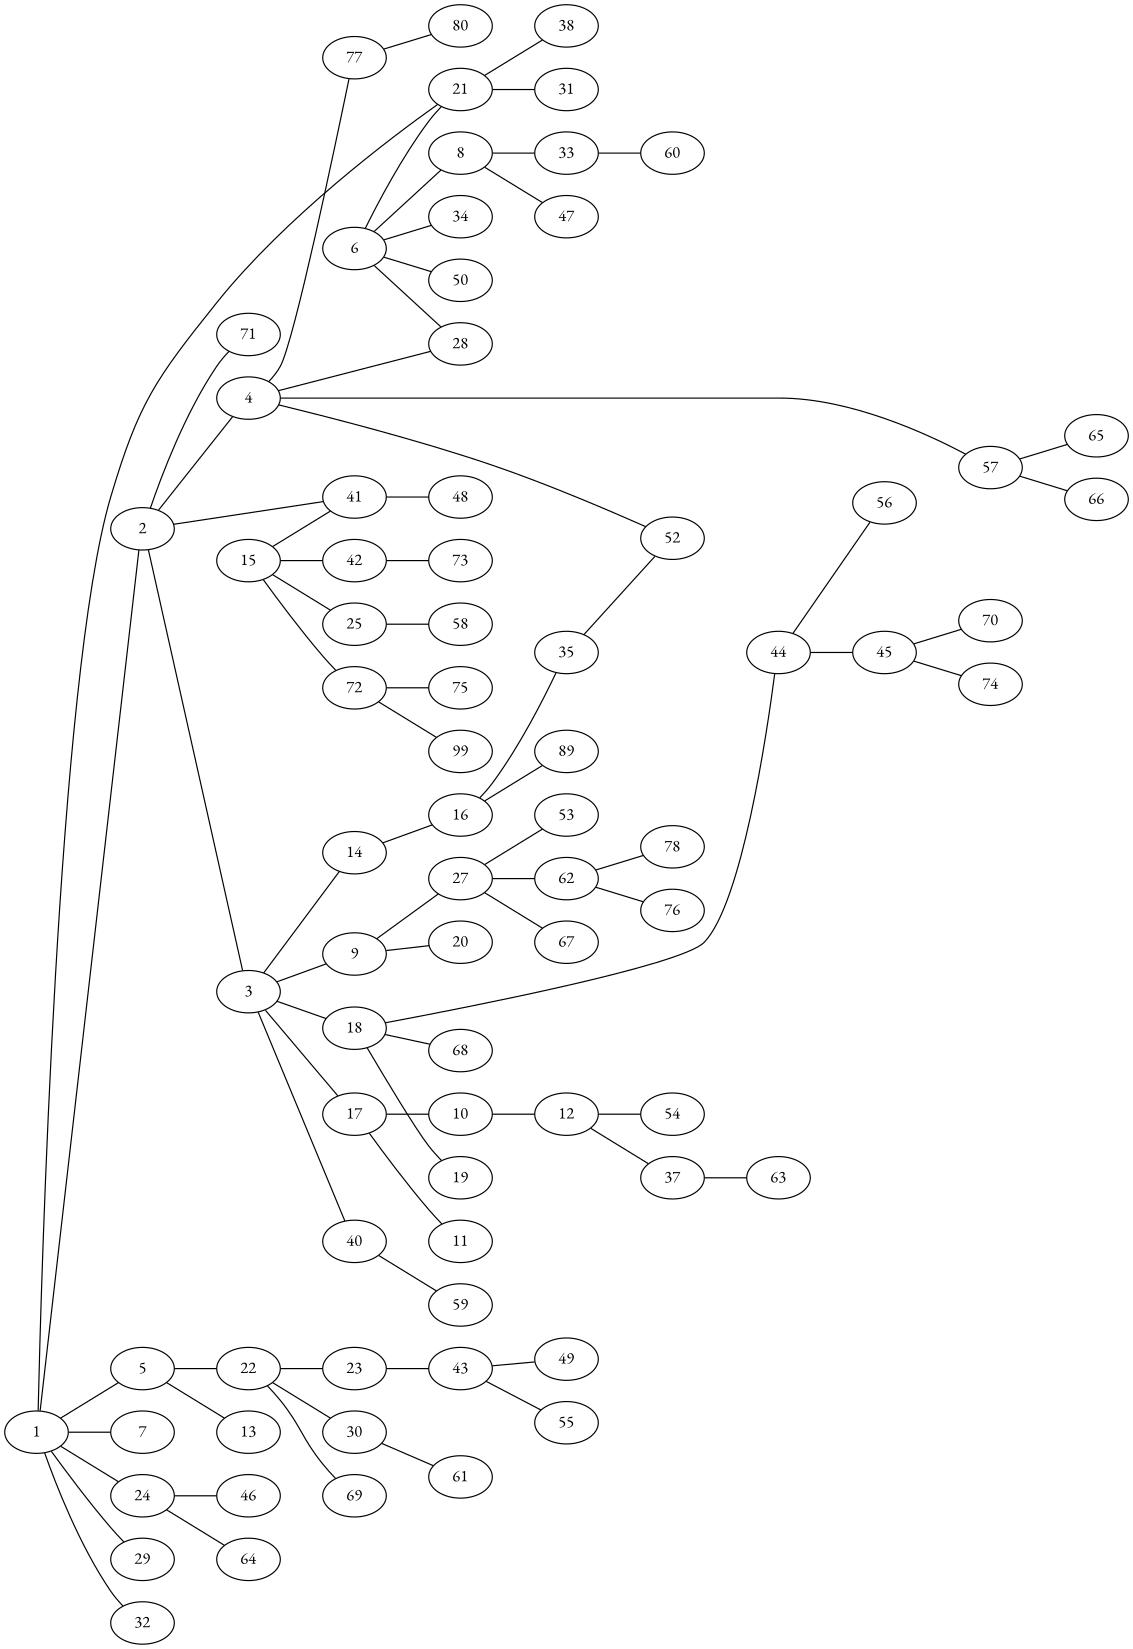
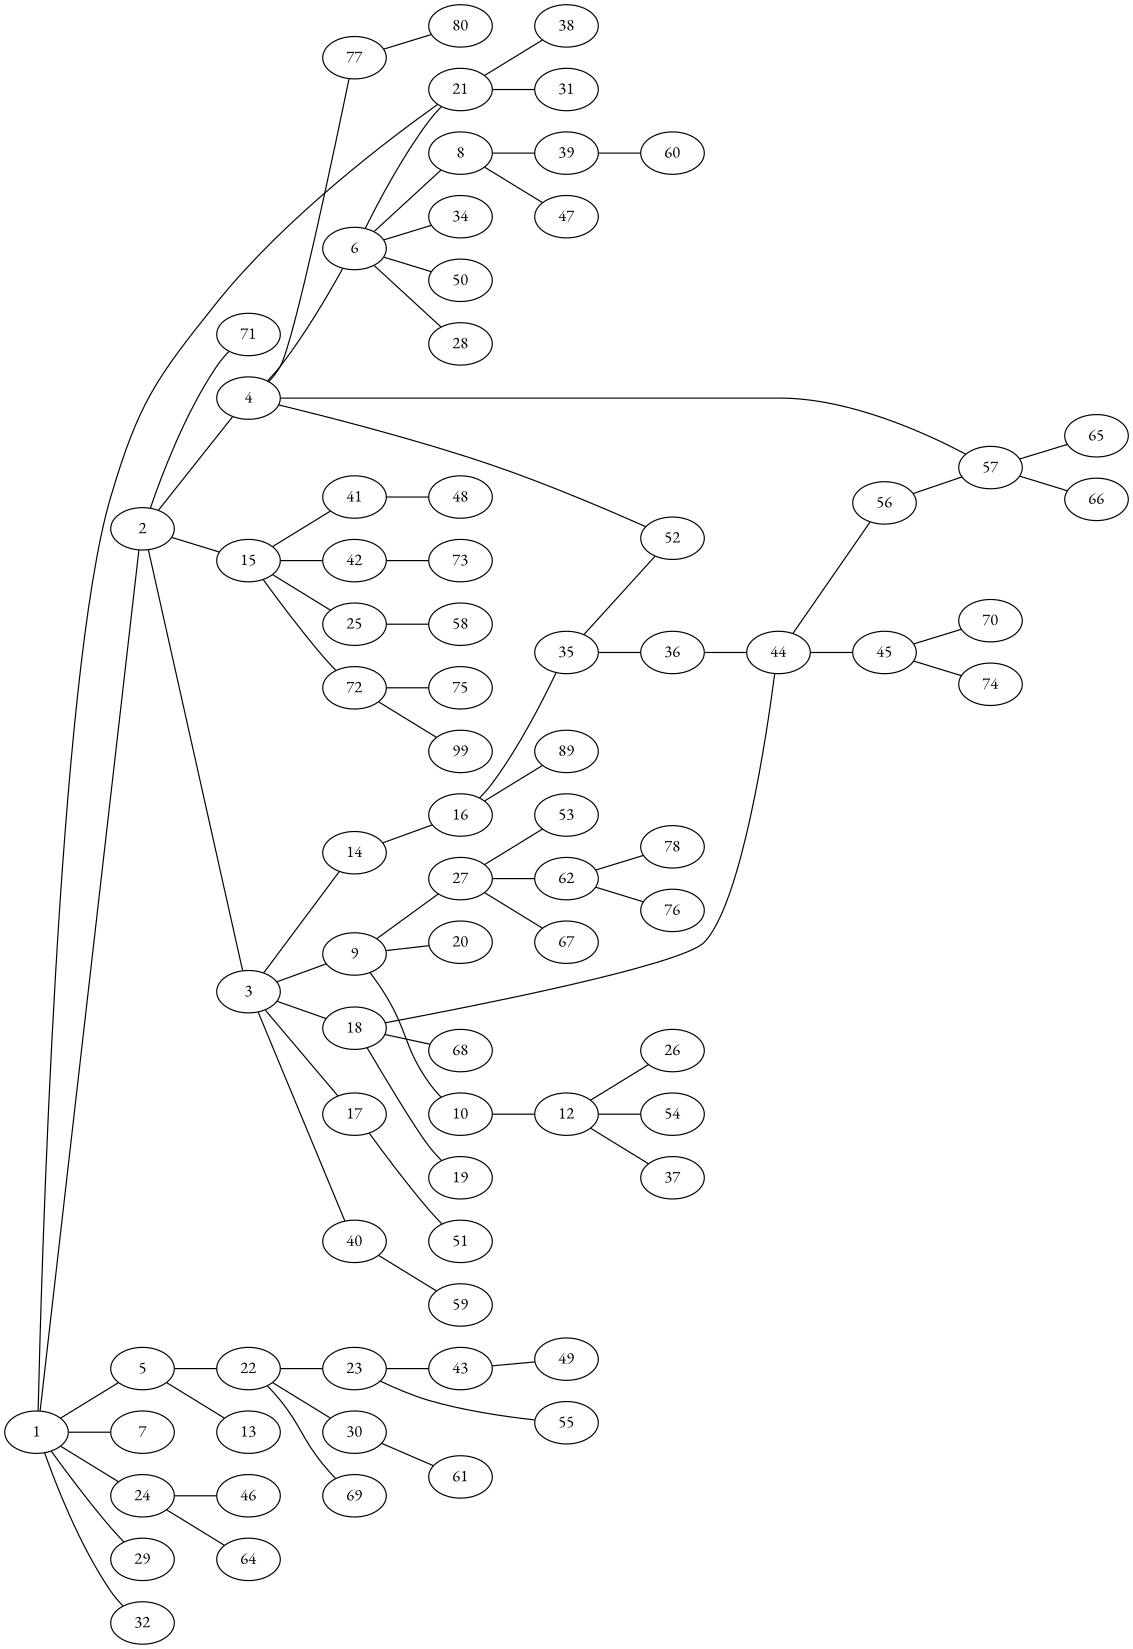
node "33": label "33" -> "39"
edge "28" -- "4": now "6" -- "4"
edge "57" -- "56": added
edge "41" -- "2": now "15" -- "2"
node "36": added
node "26": added
edge "17" -- "10": now "9" -- "10"
node "63": removed
node "11": label "11" -> "51"
edge "43" -- "55": now "23" -- "55"
